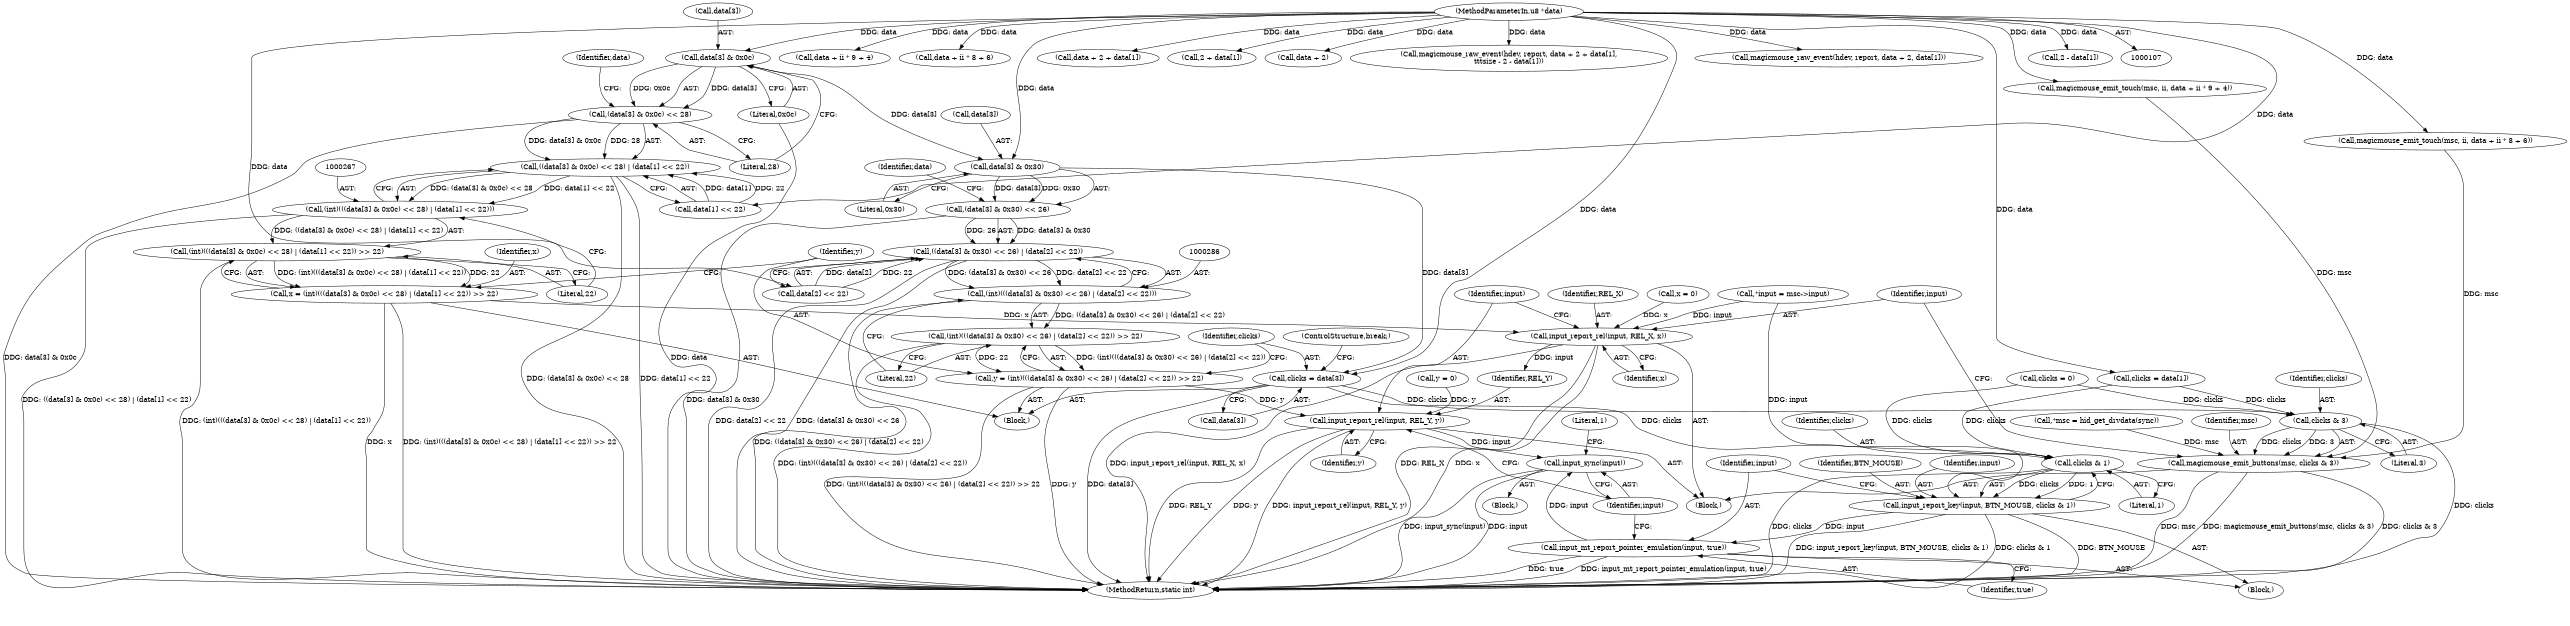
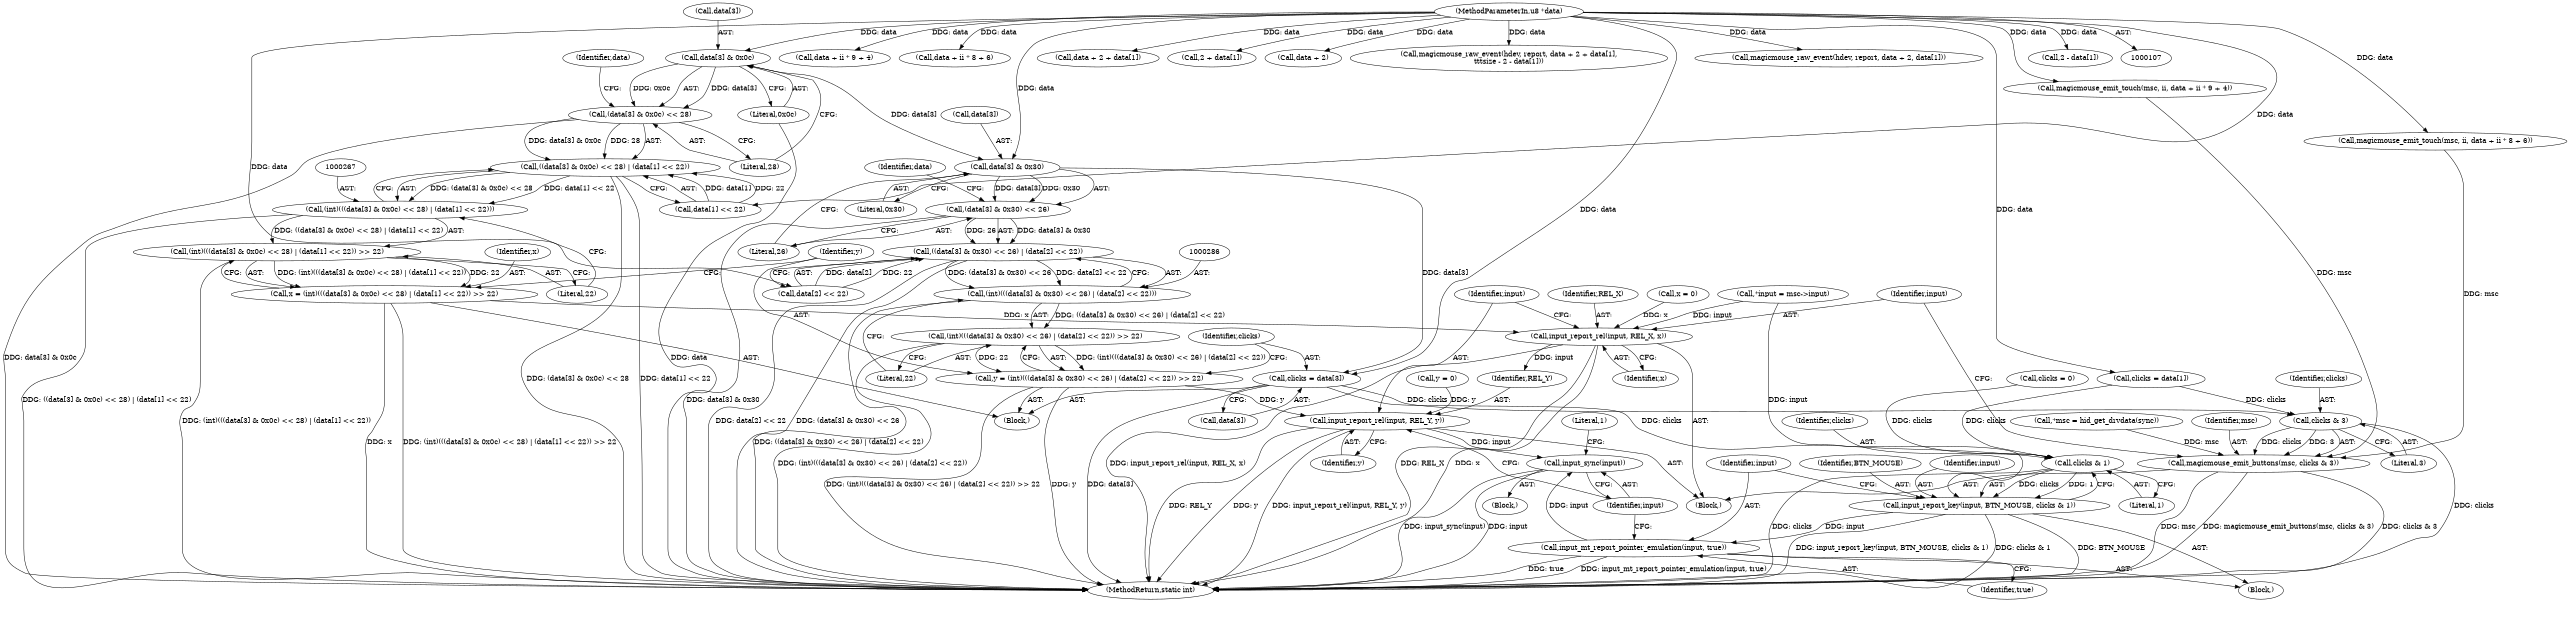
node "(Literal,26)": added
node "(ControlStructure,break;)": removed
edge "(Call,clicks = 0)" -> "(Call,clicks & 3)": removed, label "DDG: clicks"
